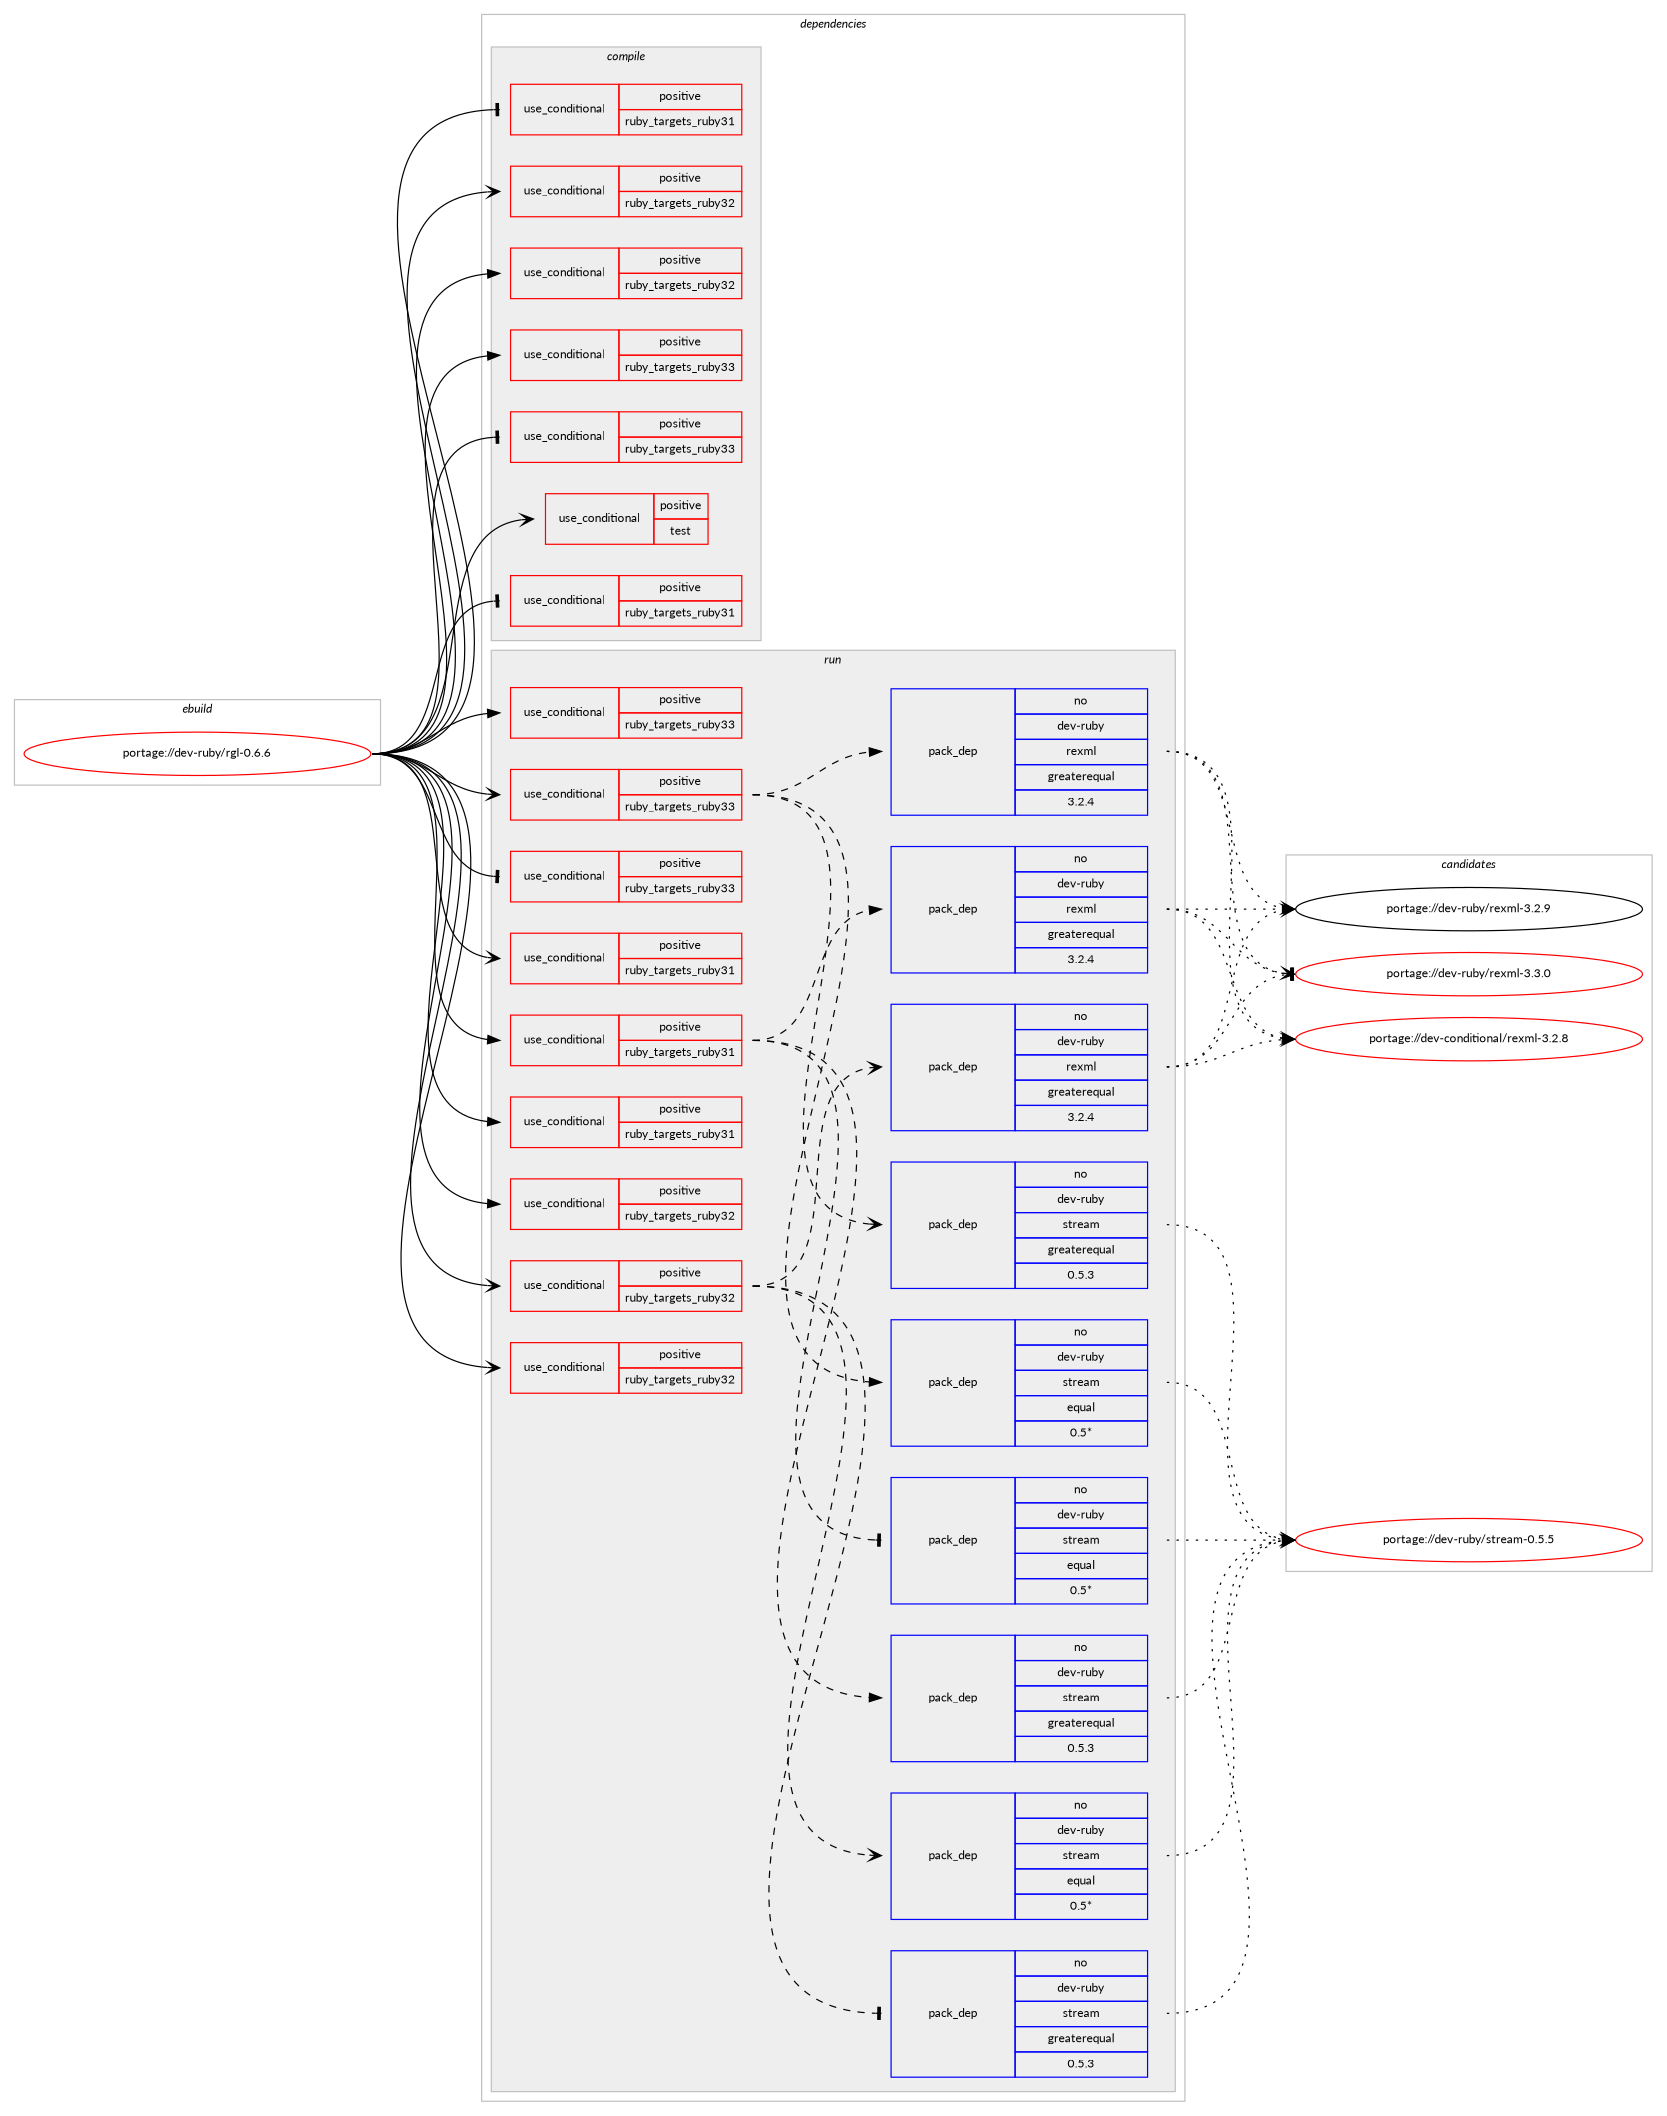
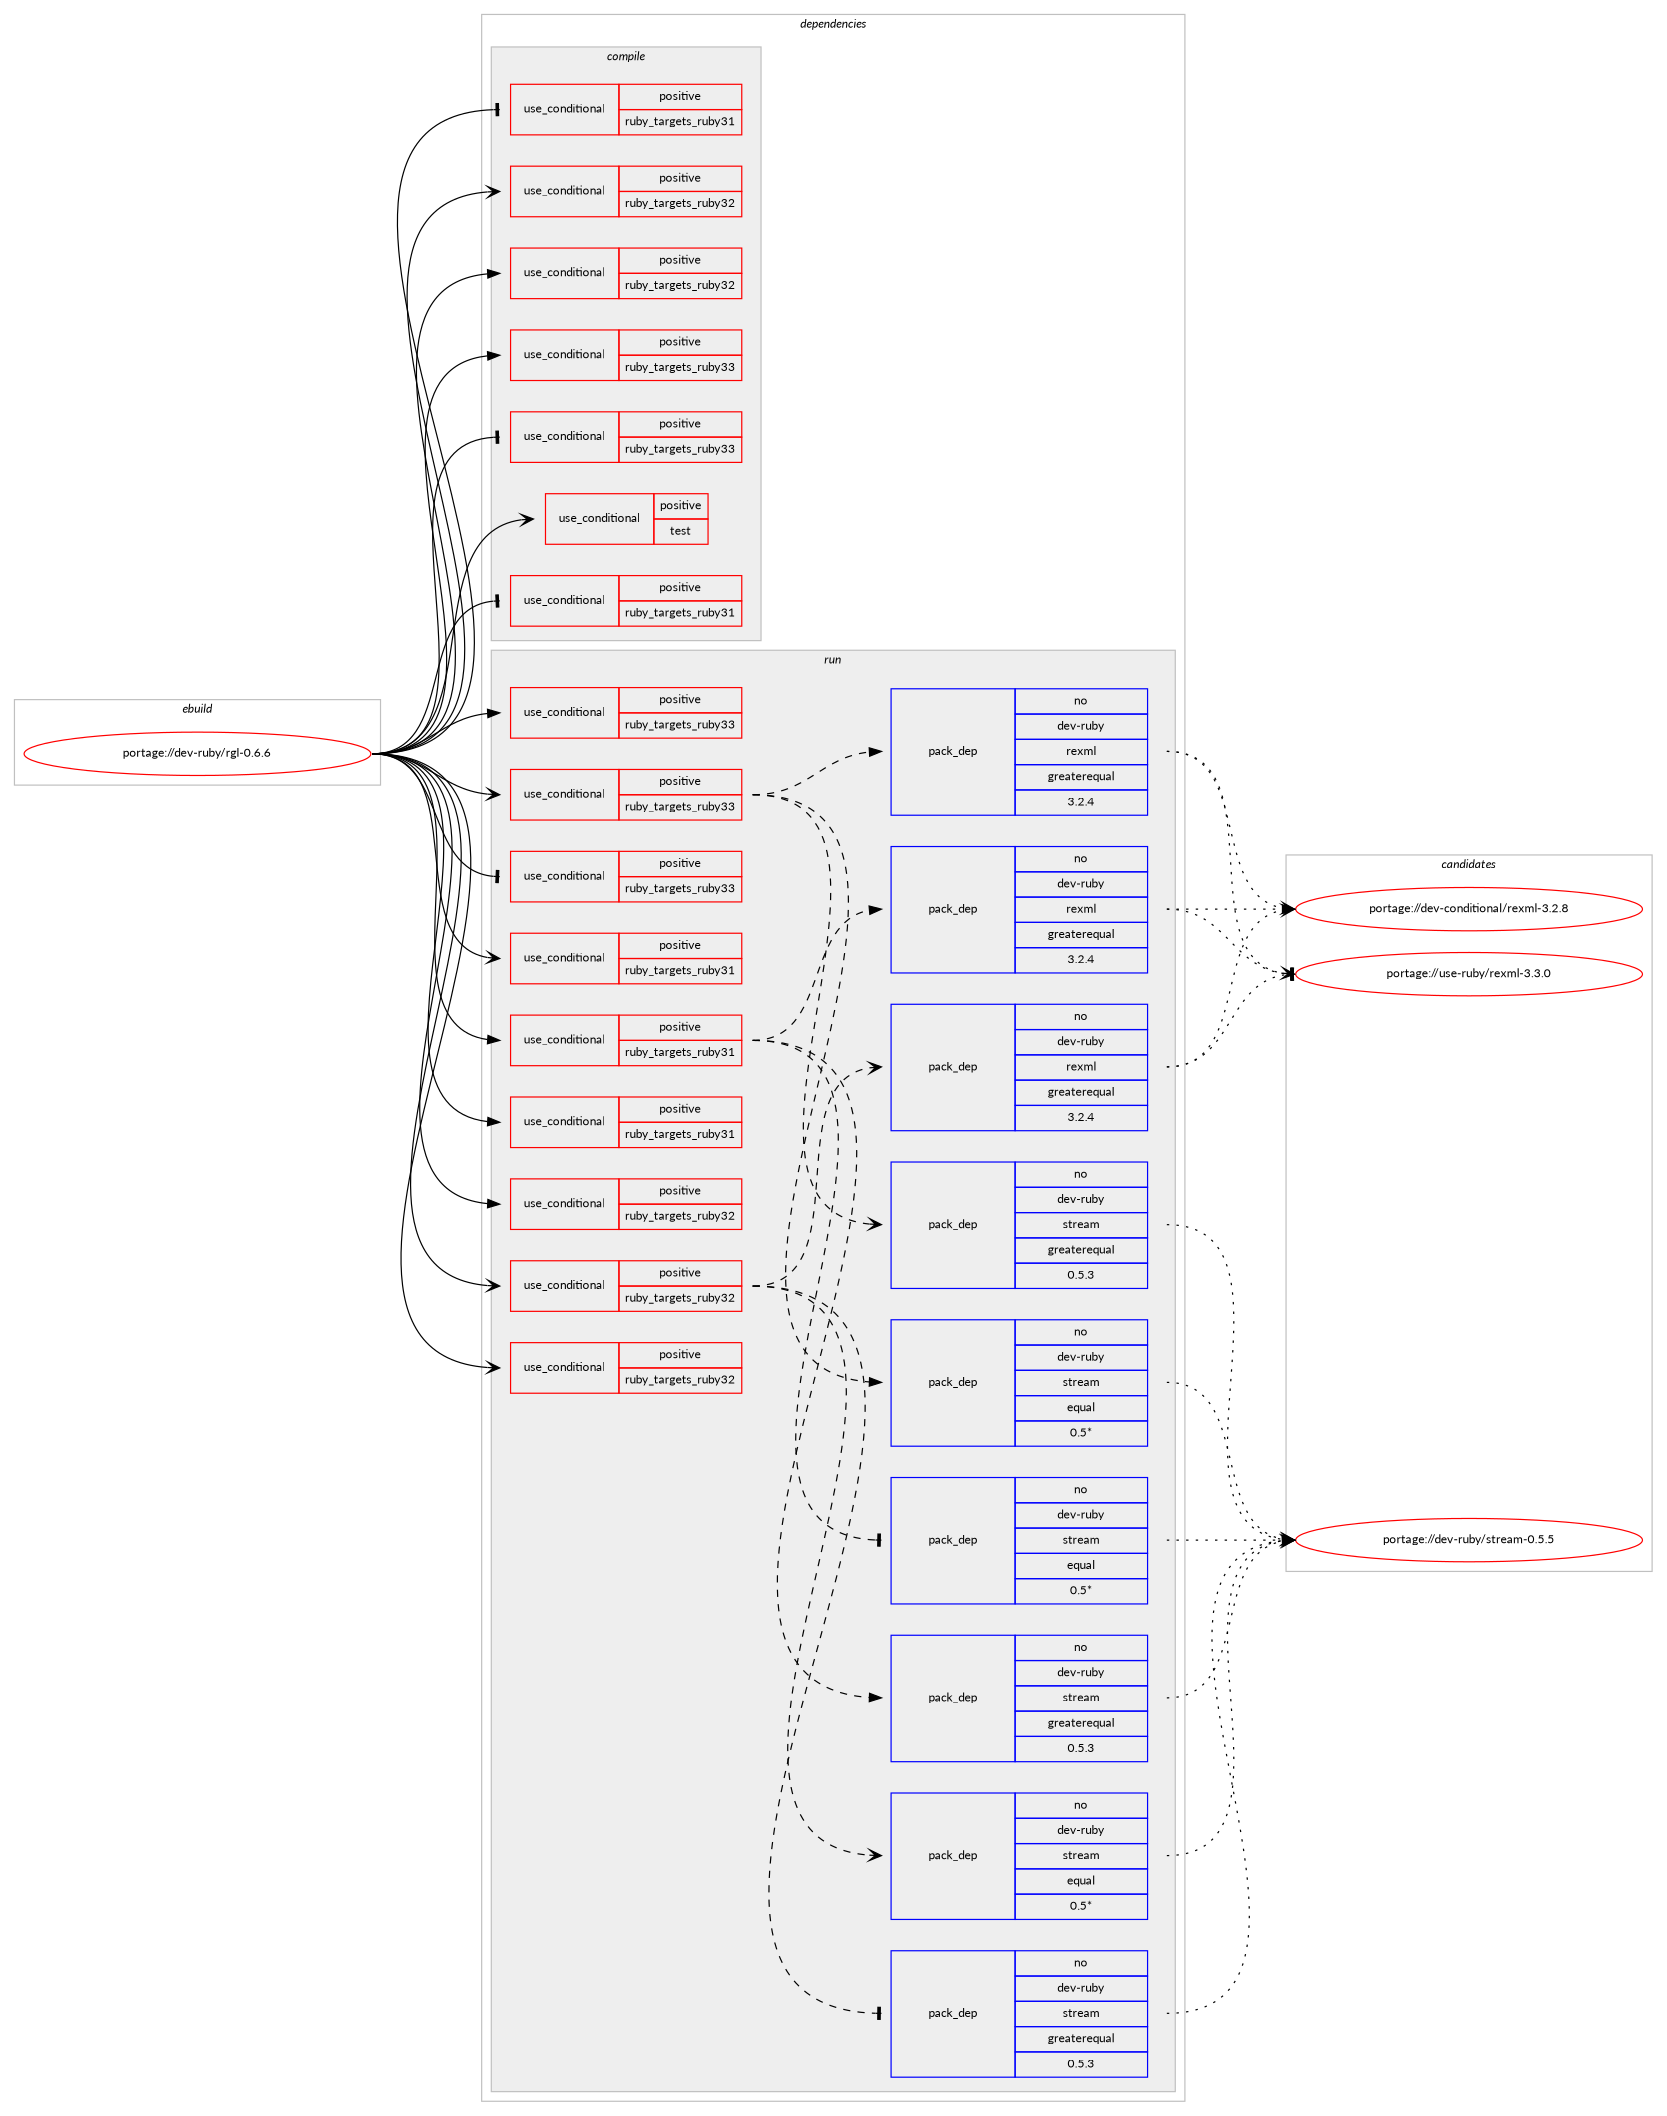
node "portage://dev-ruby/rexml-3.2.9": removed
node "portage://dev-ruby/rexml-3.3.0": label "portage://dev-ruby/rexml-3.3.0" -> "portage://use-ruby/rexml-3.3.0"
